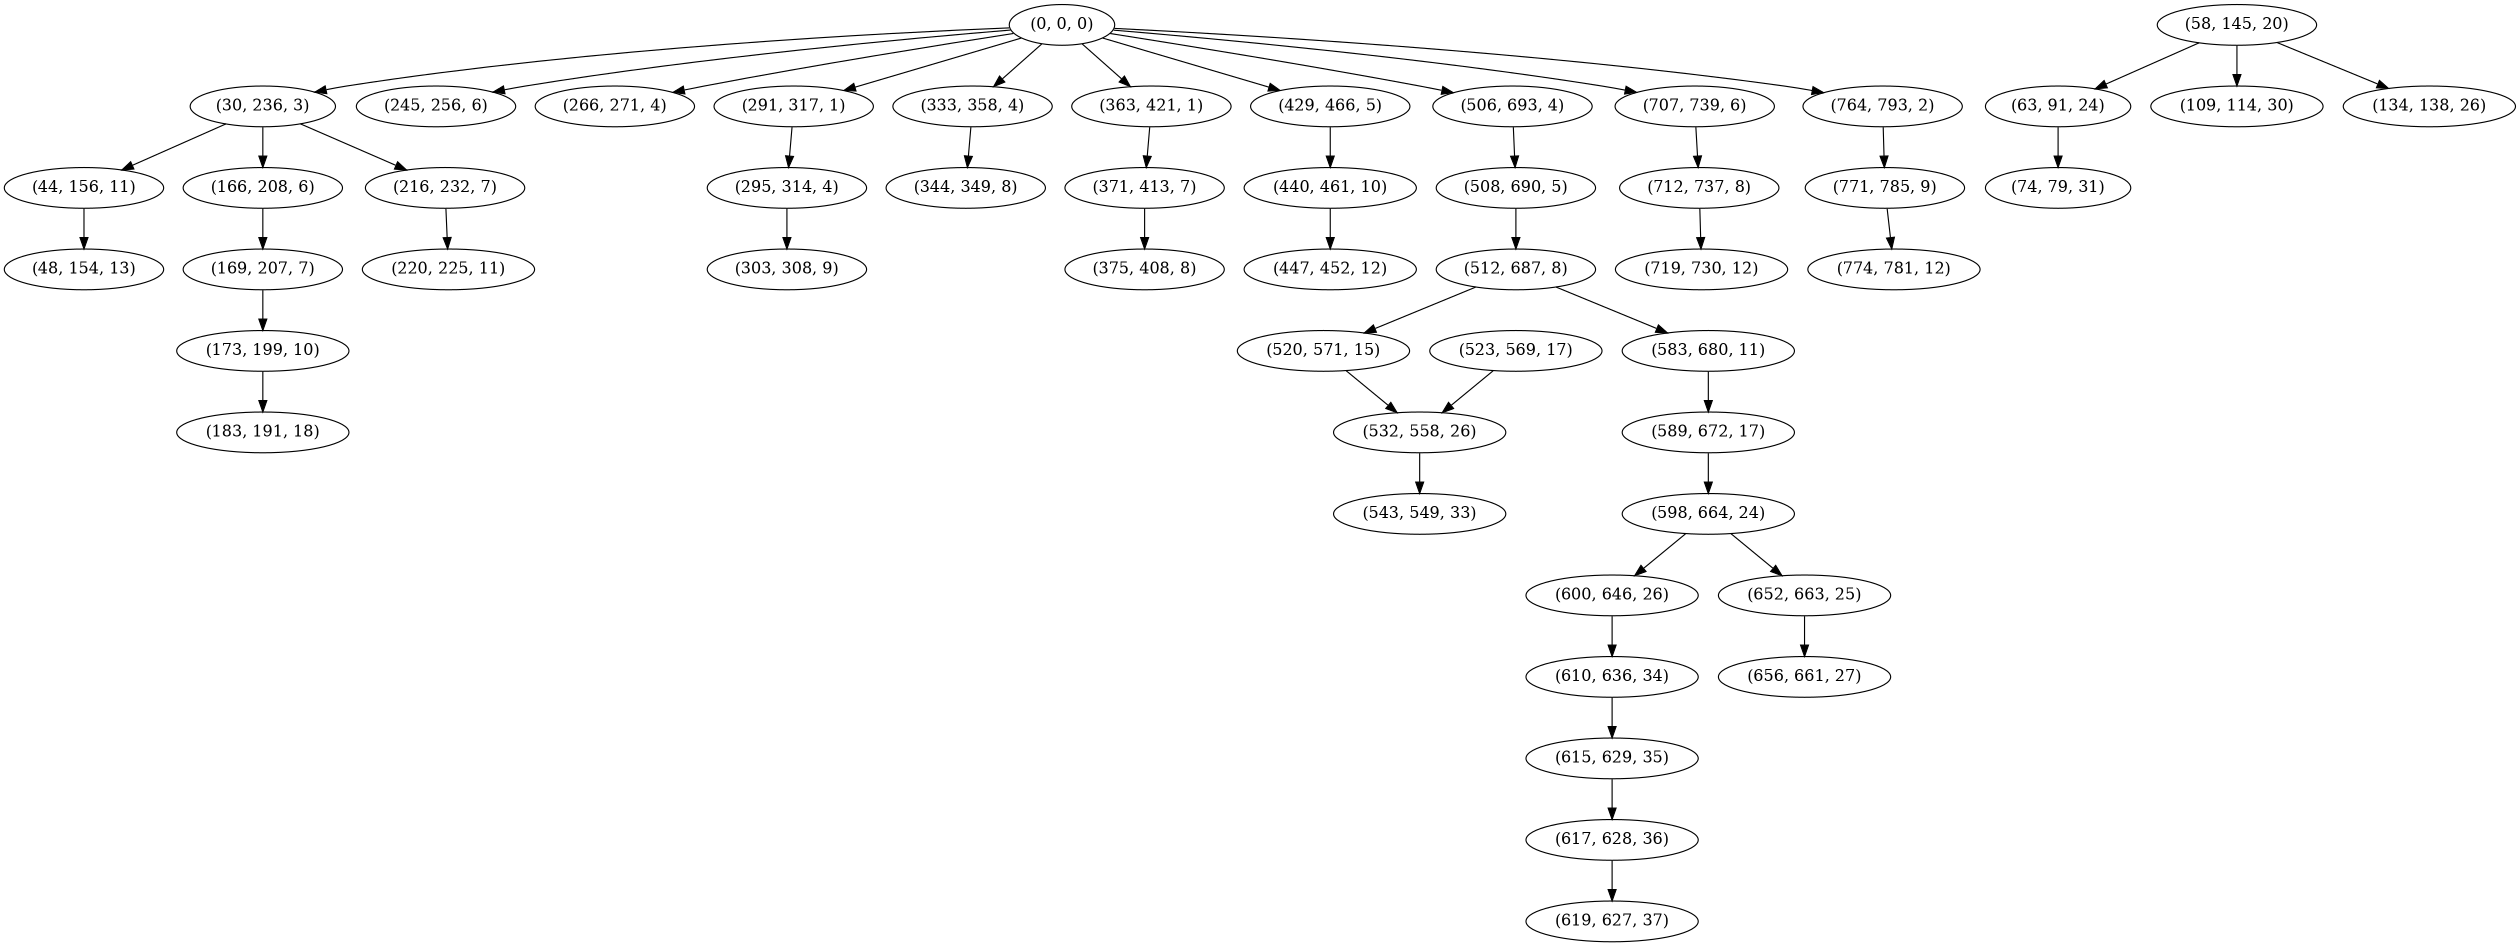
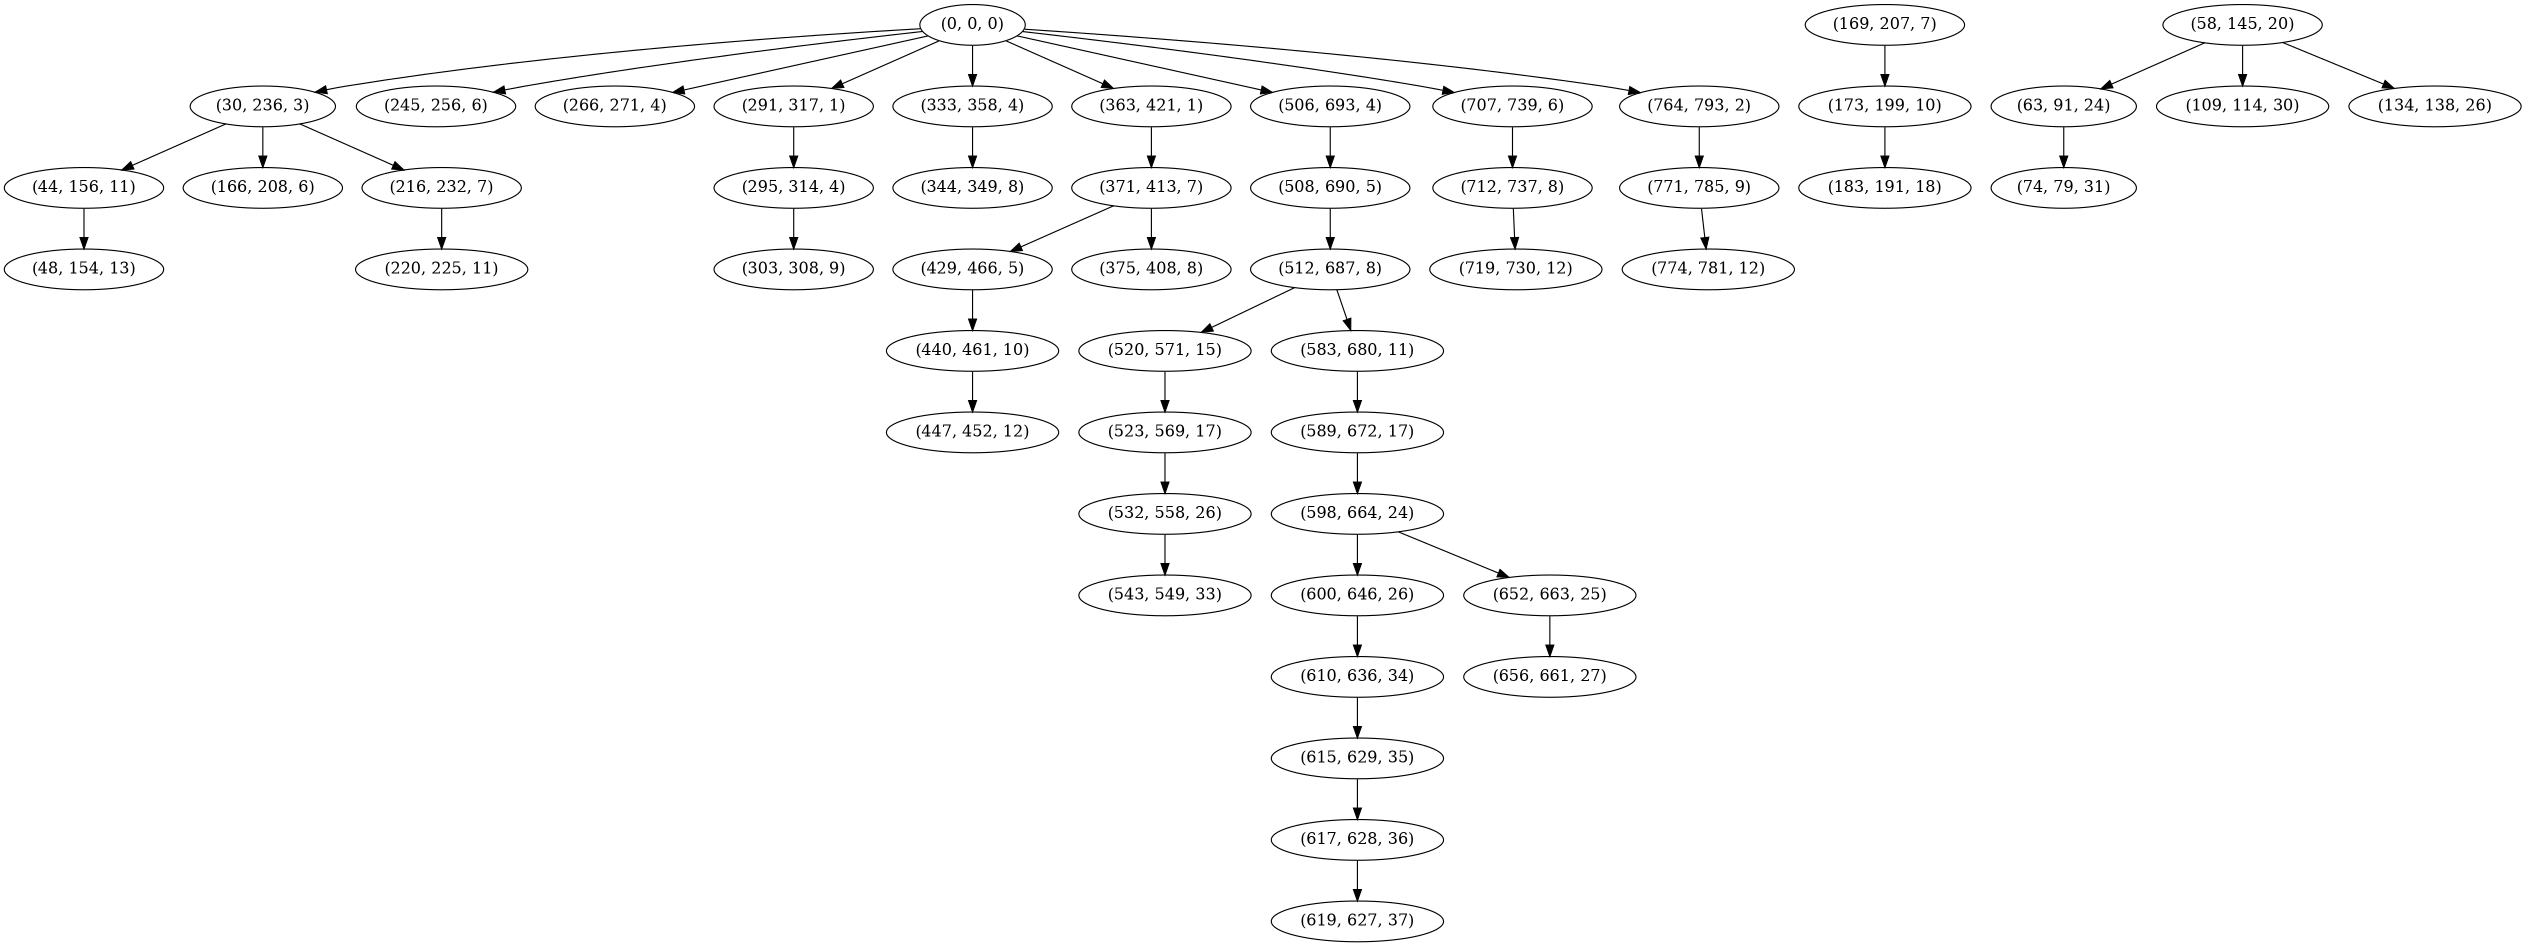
edge "(0, 0, 0)" -> "(429, 466, 5)": now "(371, 413, 7)" -> "(429, 466, 5)"
edge "(166, 208, 6)" -> "(169, 207, 7)": removed
edge "(520, 571, 15)" -> "(532, 558, 26)": now "(520, 571, 15)" -> "(523, 569, 17)"
